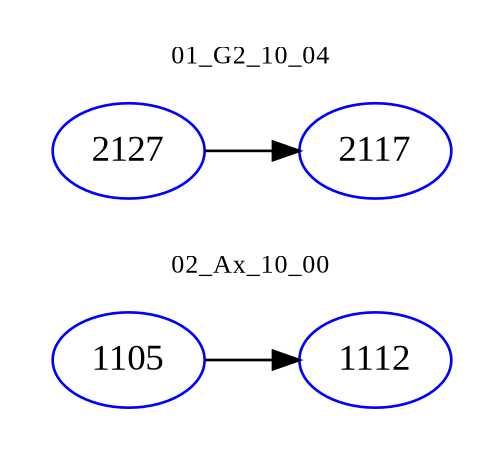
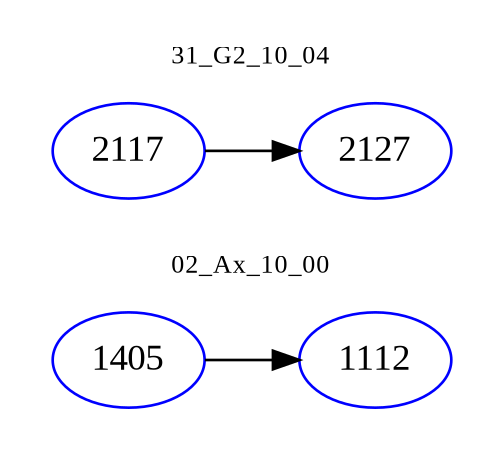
cluster "01_G2_10_04": label "01_G2_10_04" -> "31_G2_10_04"
edge "2127" -> "2117": reversed
node "1105": label "1105" -> "1405"
